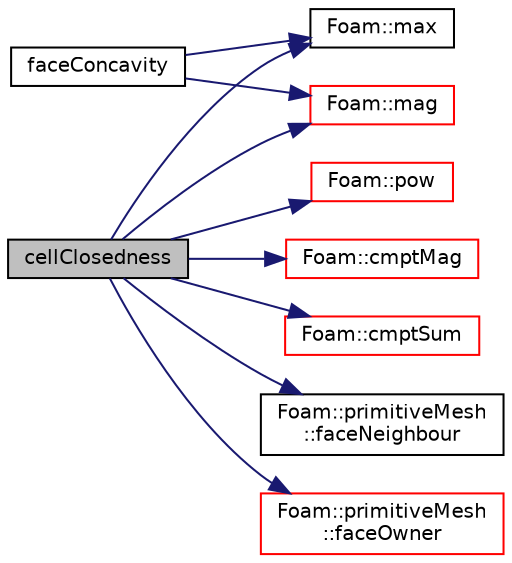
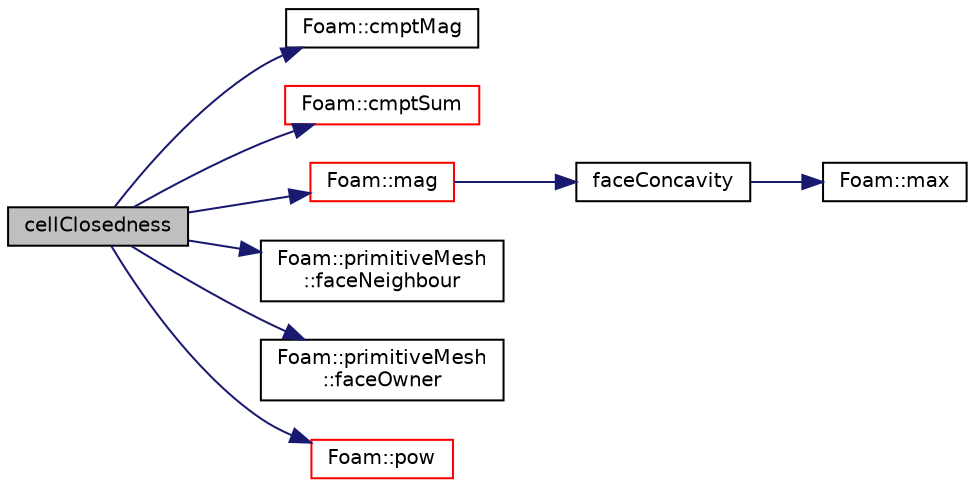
edge "faceConcavity" -> "Foam::mag": reversed
edge "cellClosedness" -> "Foam::max": removed
node "Foam::cmptMag": color red -> black
node "Foam::primitiveMesh ::faceOwner": color red -> black
